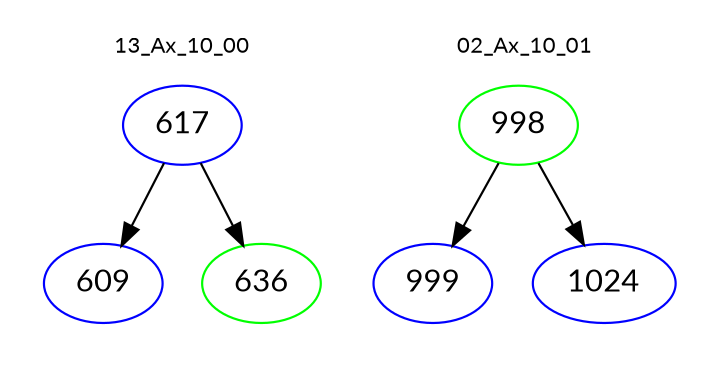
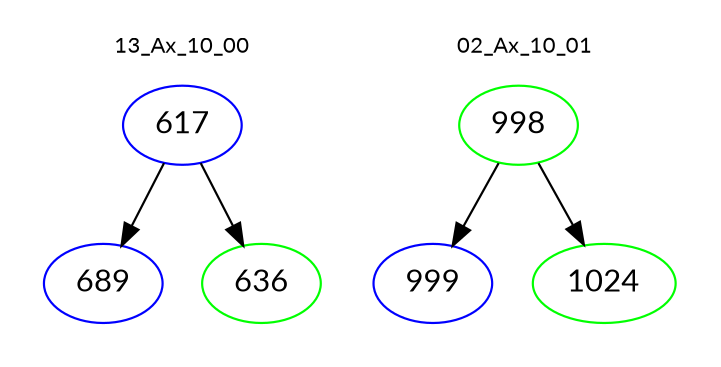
node "609": label "609" -> "689"
node "1024": color blue -> green
